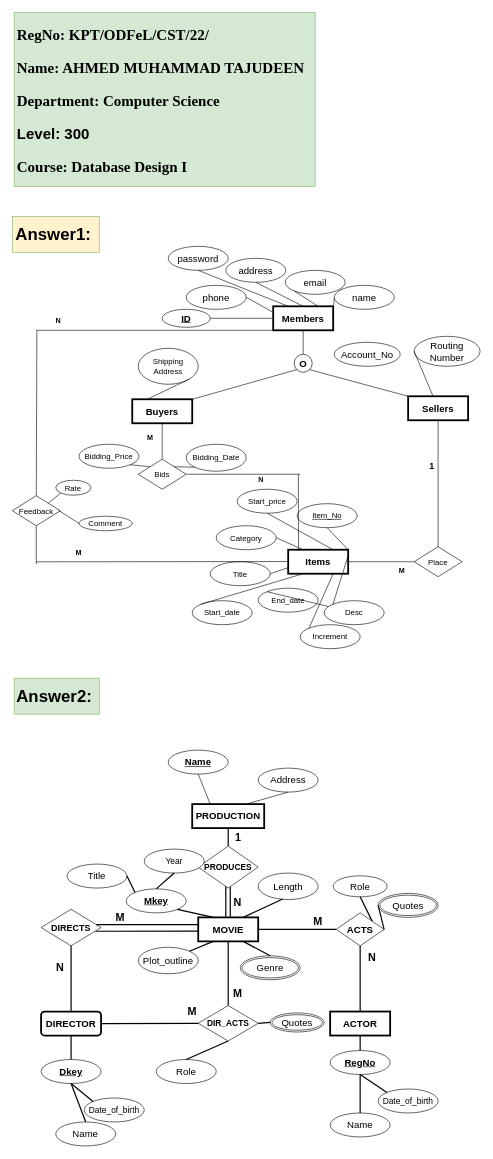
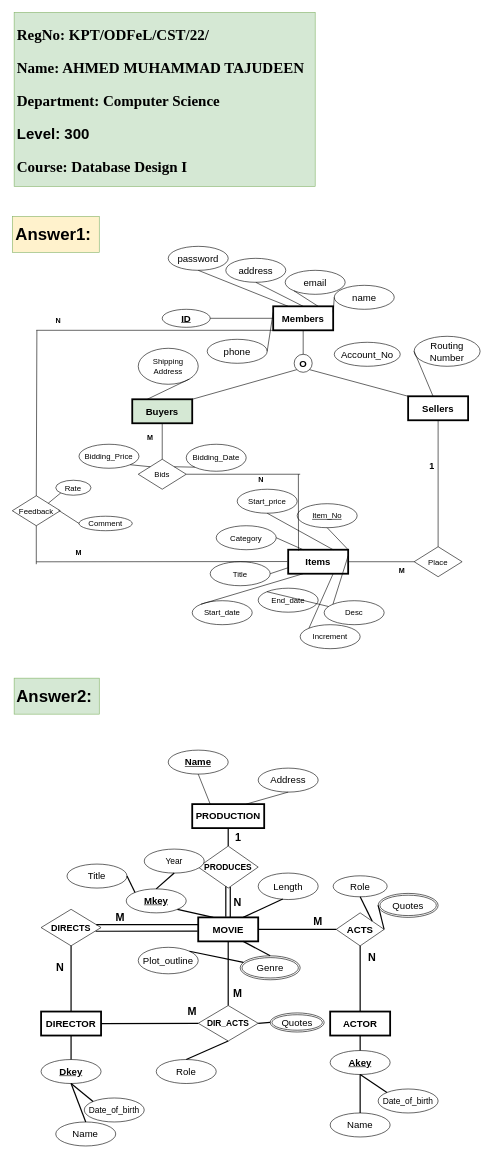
node "phone": moved (216, 297) -> (237, 351)
node "Buyers": fillcolor #ffffff -> #d5e8d4
edge "MOVIE" -- "Plot_outline": now "Genre" -- "Plot_outline"
node "DIRECTOR": shape rounded rectangle -> rectangle
node "RegNo": label "RegNo" -> "Akey"
